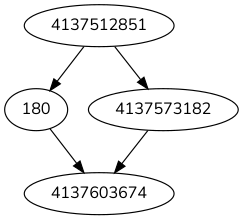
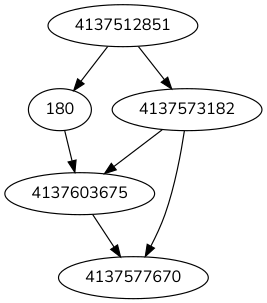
node "4137603674": label "4137603674" -> "4137603675"
node "4137577670": added
